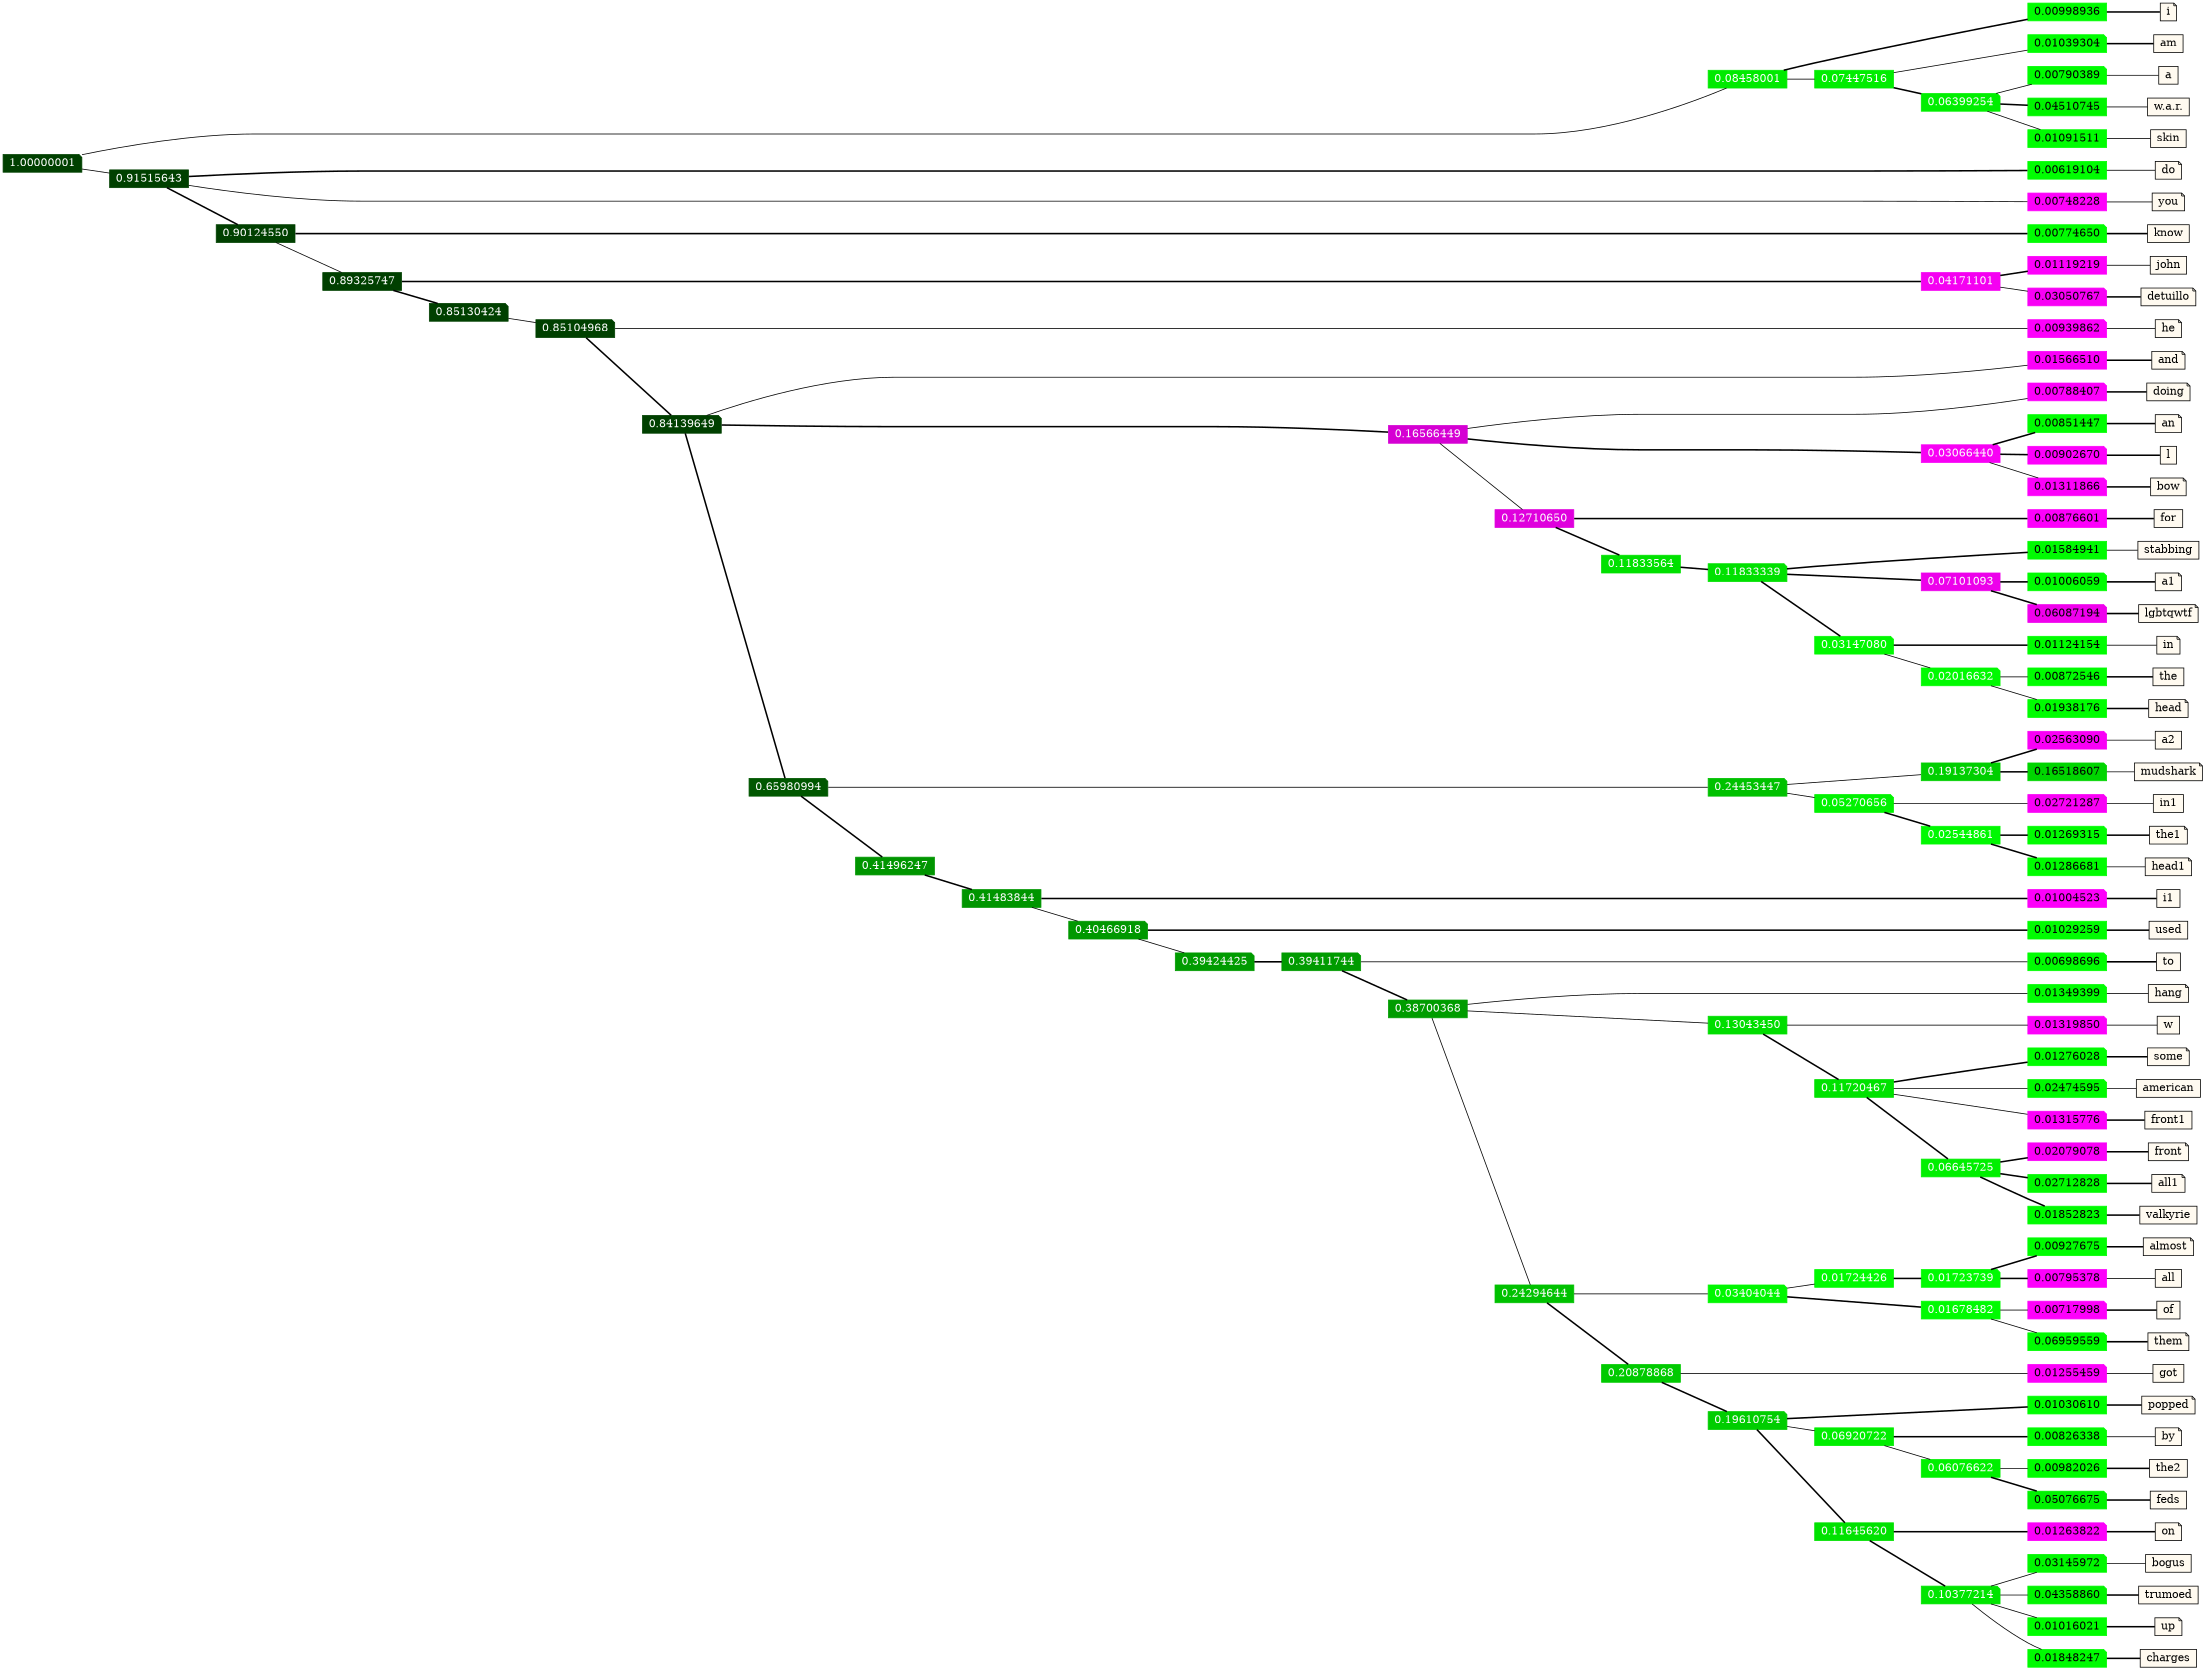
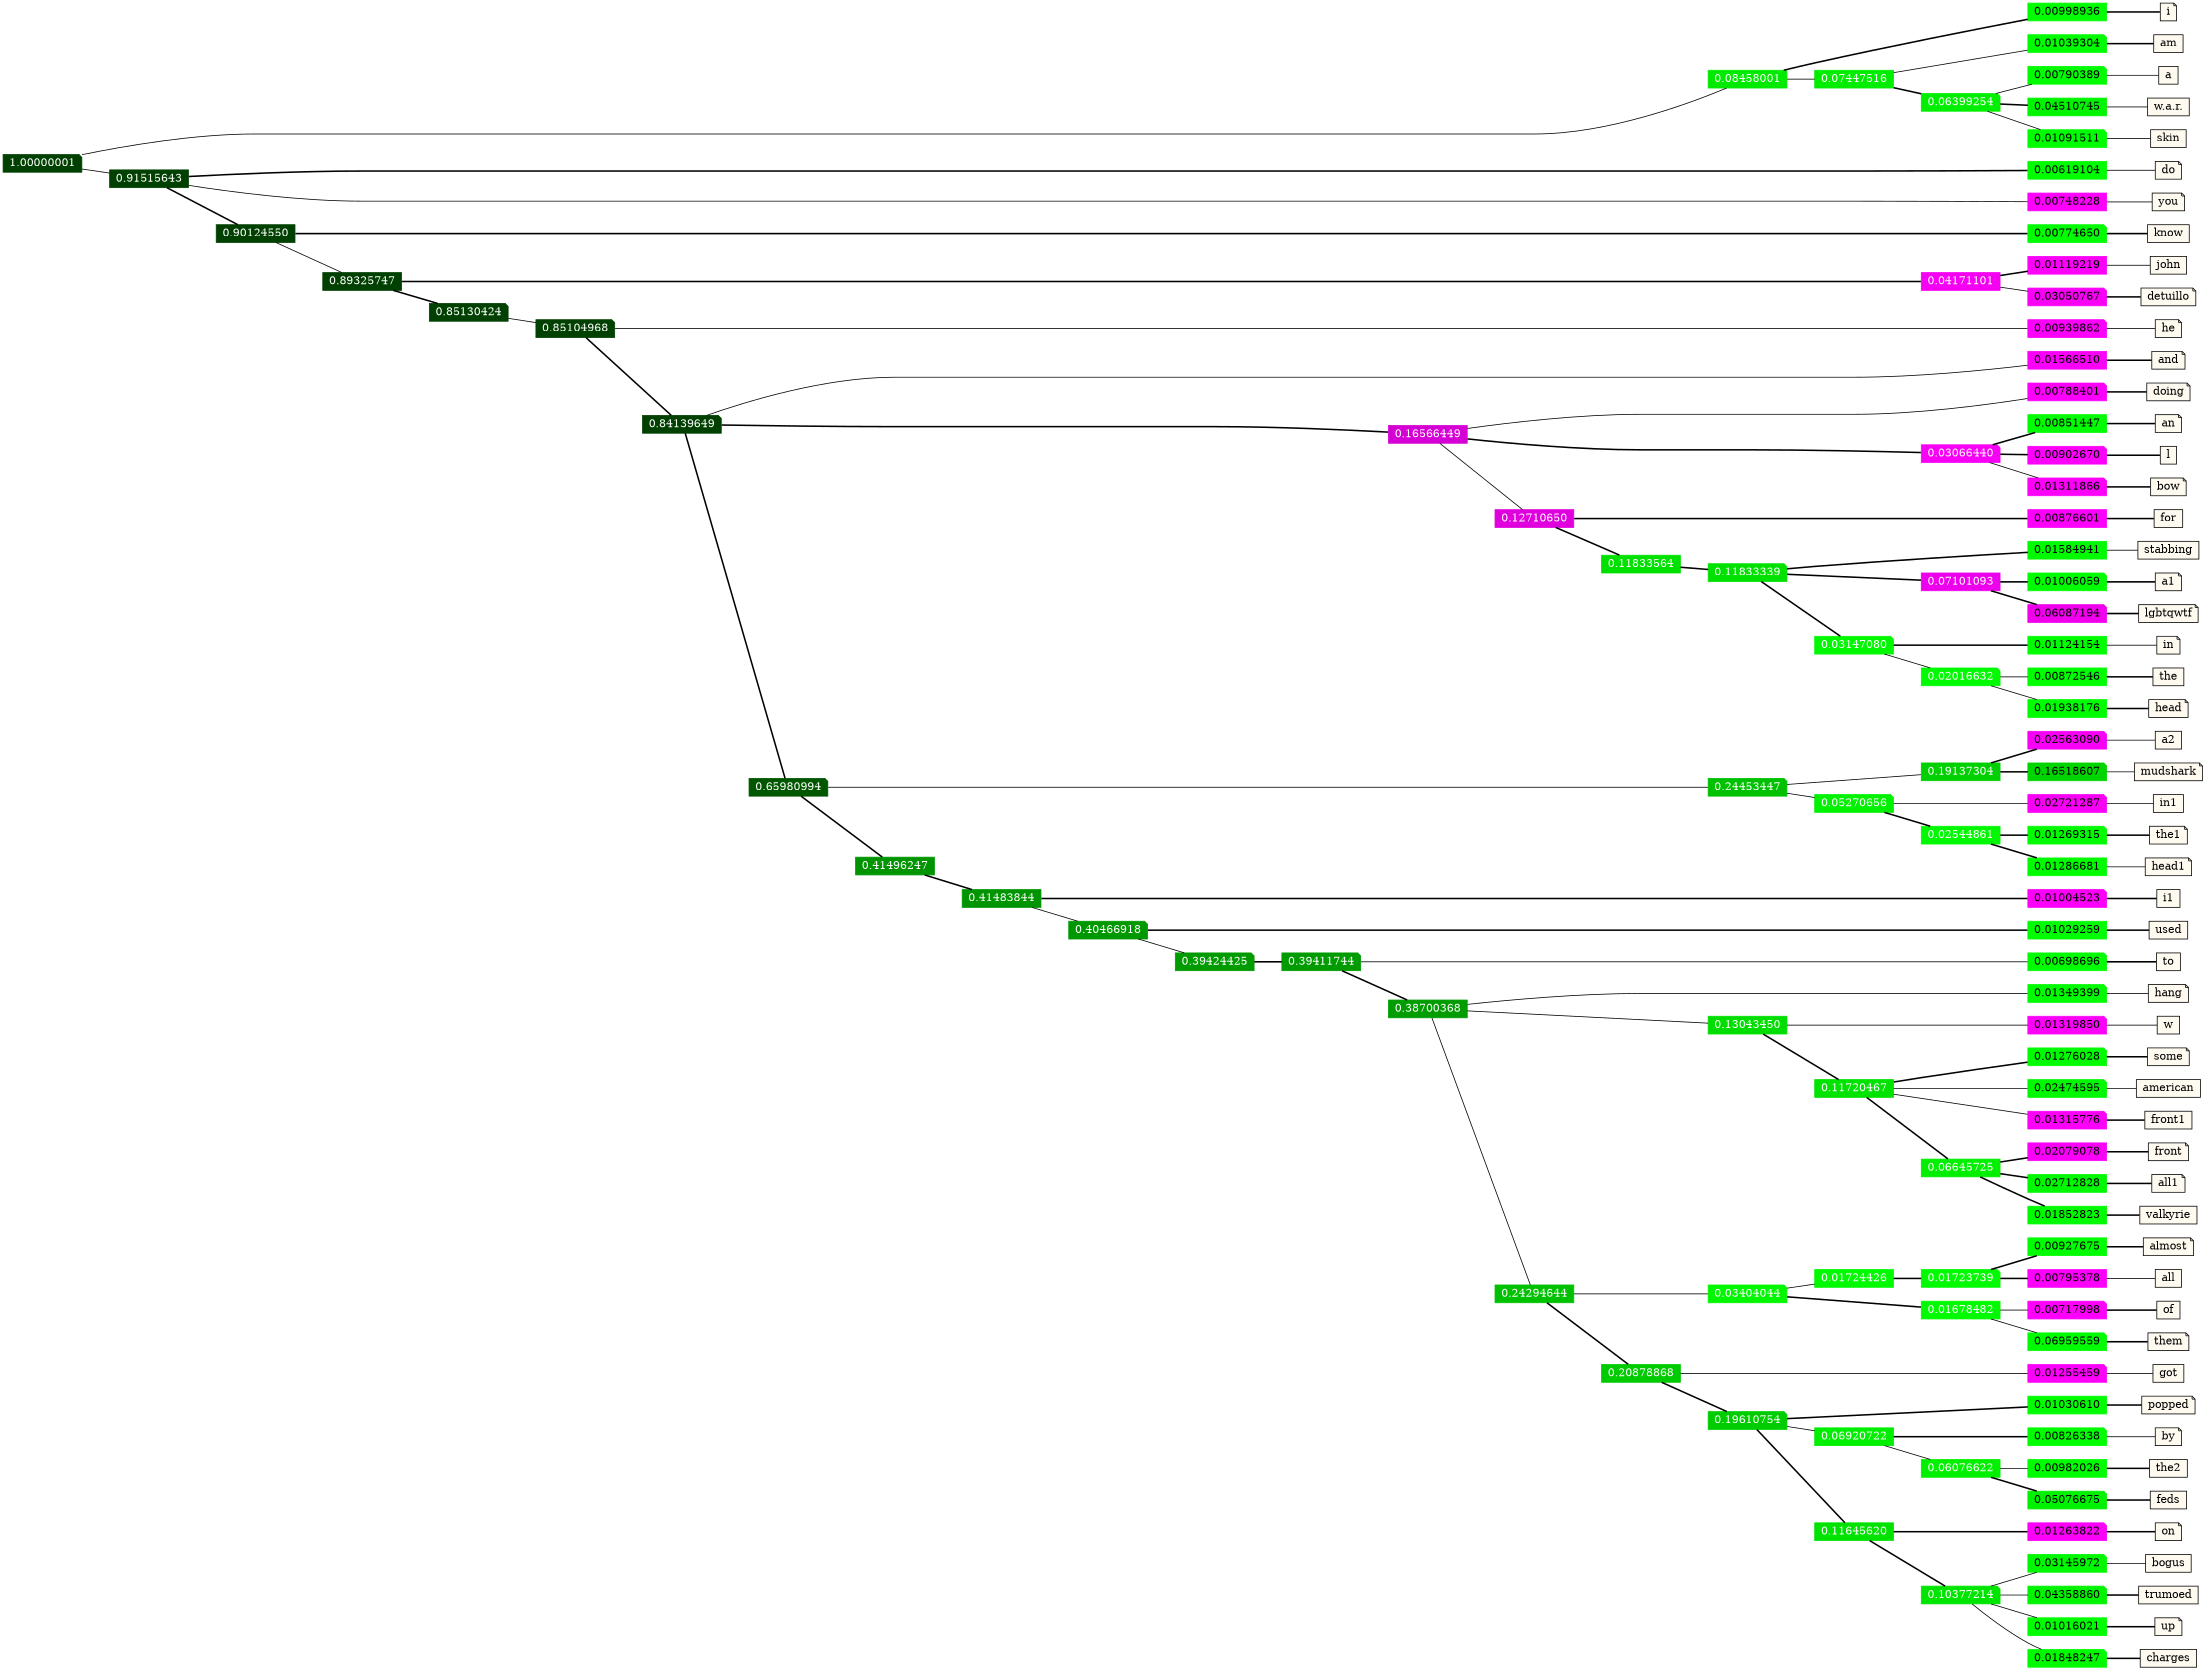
node "0.01091511": shape box -> note
node "0.00788407": label "0.00788407" -> "0.00788401"
